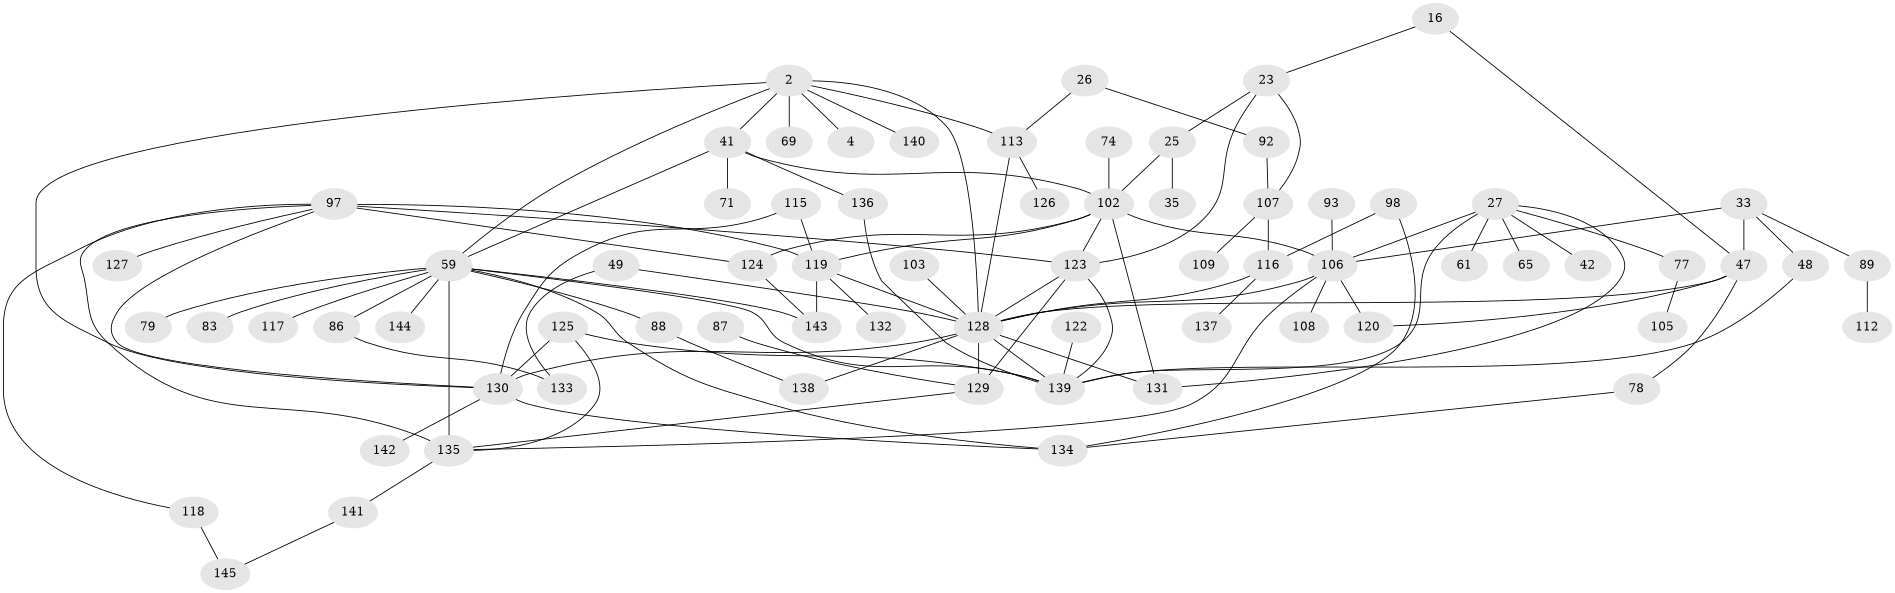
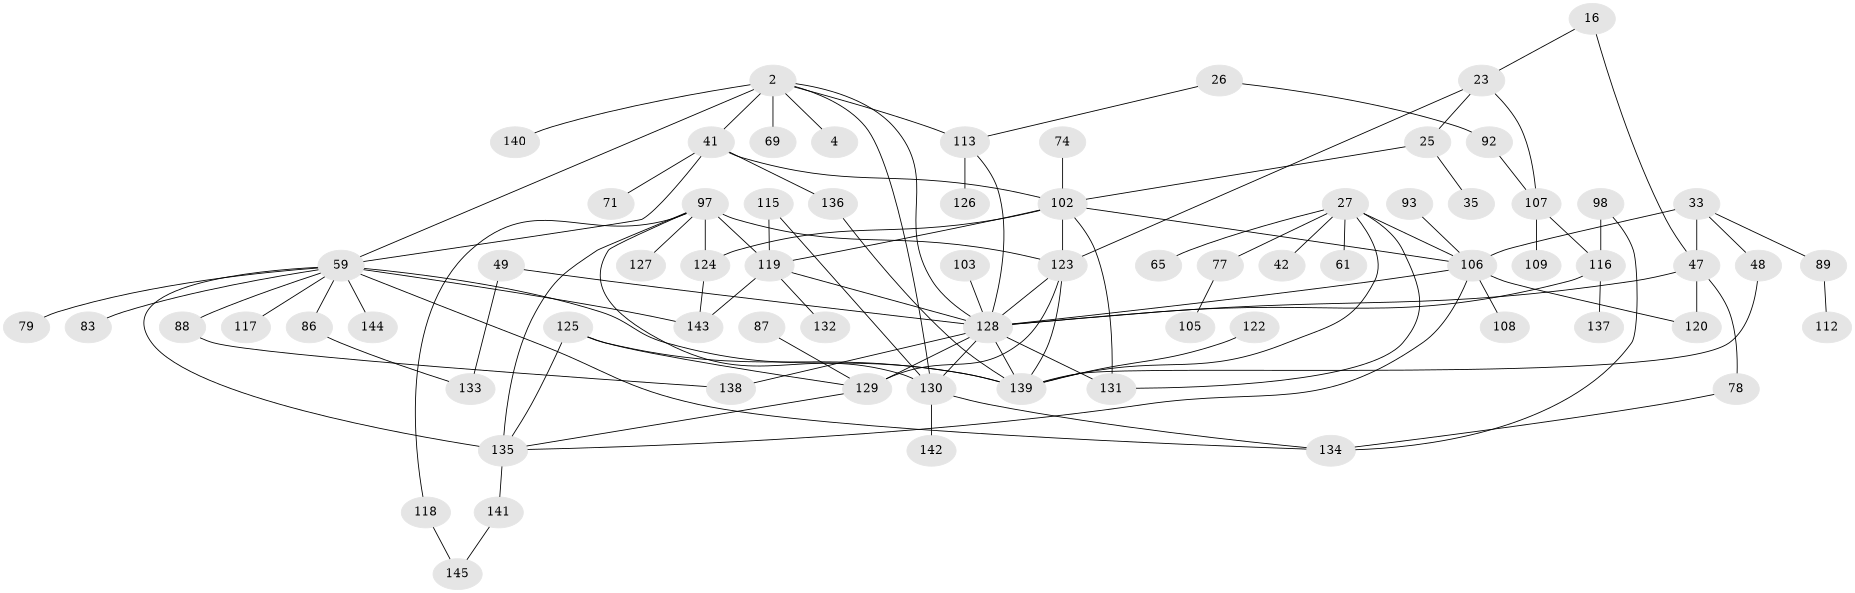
edge "125" -- "130": now "125" -- "129"
